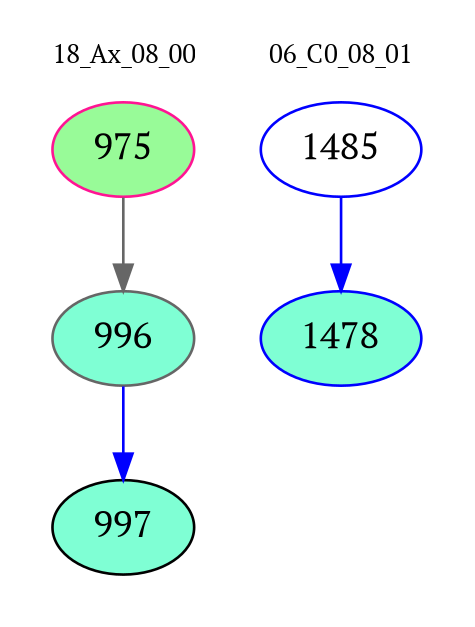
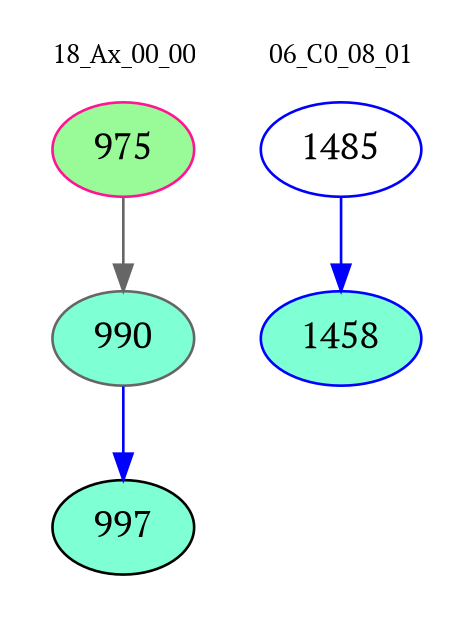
cluster "18_Ax_08_00": label "18_Ax_08_00" -> "18_Ax_00_00"
node "996": label "996" -> "990"
node "1478": label "1478" -> "1458"
